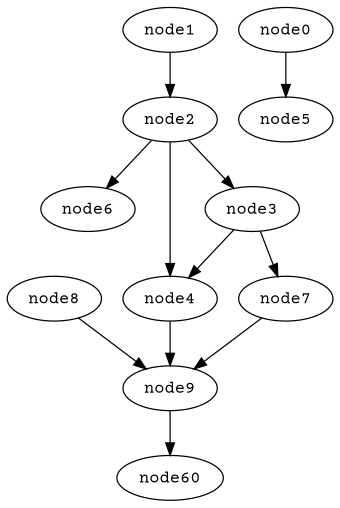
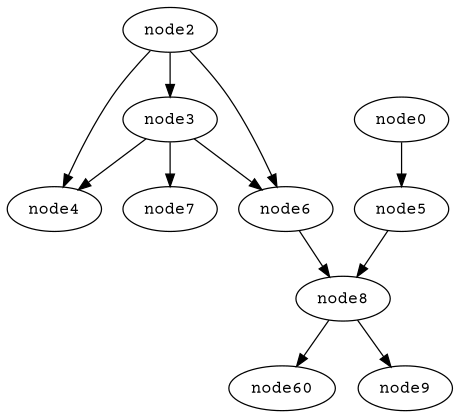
node "node1": removed
edge "node3" -> "node6": added
edge "node5" -> "node8": added
edge "node6" -> "node8": added
edge "node4" -> "node9": removed
edge "node7" -> "node9": removed
edge "node9" -> "node60": now "node8" -> "node60"
